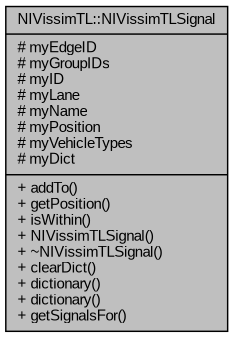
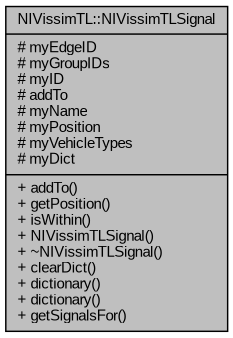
node "NIVissimTL::NIVissimTLSignal": text "# myLane" -> "# addTo"
